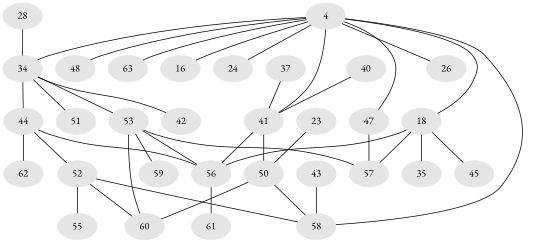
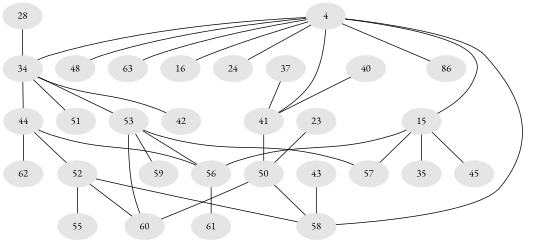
node "26": label "26" -> "86"
node "47": removed
node "18": label "18" -> "15"
edge "41" -- "56": removed
